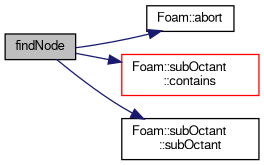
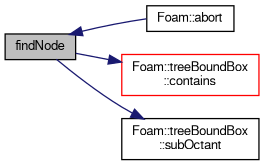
edge "findNode" -> "Foam::abort": reversed
node "Foam::subOctant ::contains": label "Foam::subOctant ::contains" -> "Foam::treeBoundBox ::contains"
node "Foam::subOctant ::subOctant": label "Foam::subOctant ::subOctant" -> "Foam::treeBoundBox ::subOctant"
